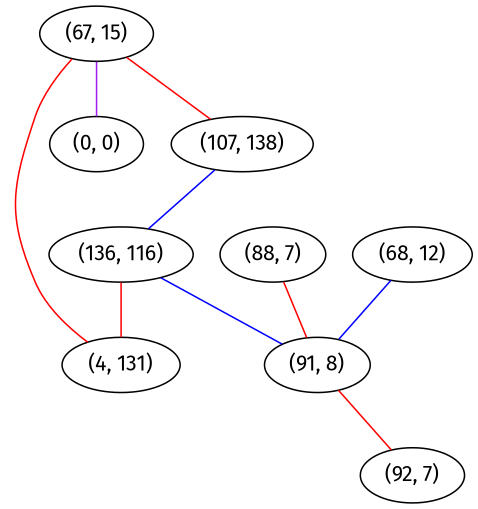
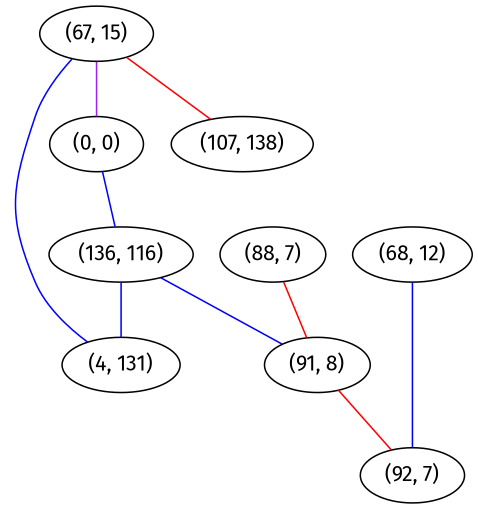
edge "(107, 138)" -- "(136, 116)": now "(0, 0)" -- "(136, 116)"
edge "(67, 15)" -- "(4, 131)": color red -> blue
edge "(136, 116)" -- "(4, 131)": color red -> blue
edge "(68, 12)" -- "(91, 8)": now "(68, 12)" -- "(92, 7)"
